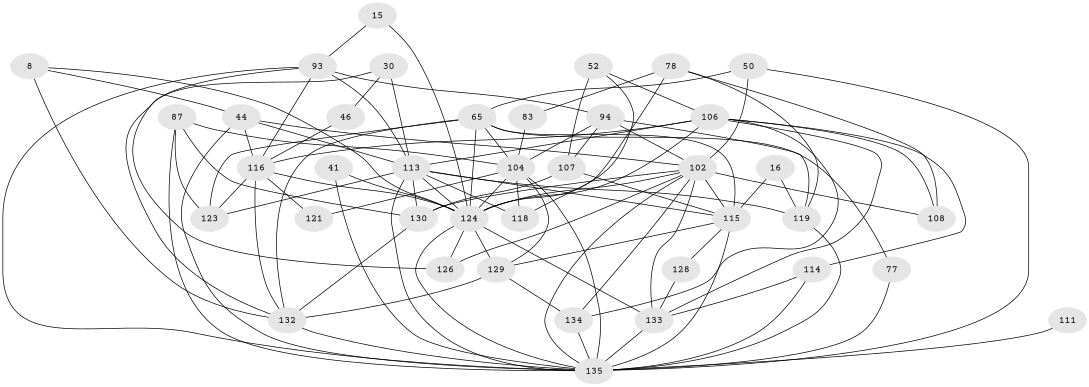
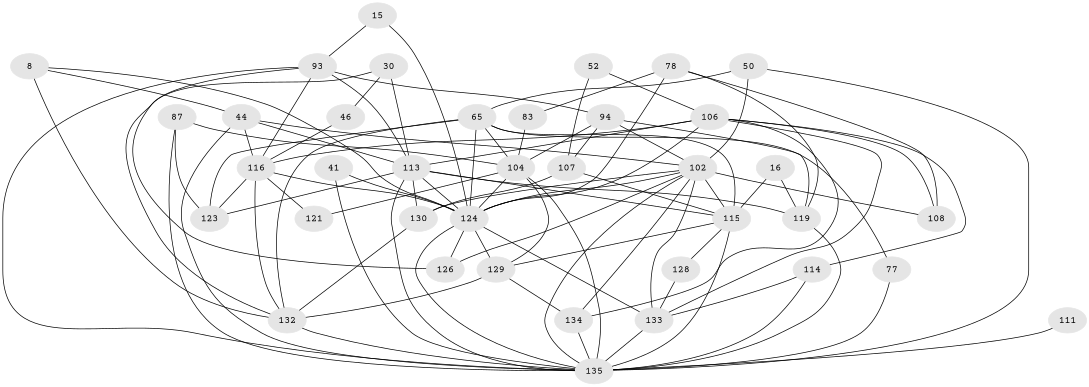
edge "87" -- "130": removed
node "118": removed
